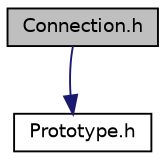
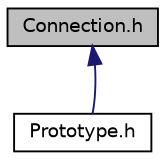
edge "Connection.h" -> "Prototype.h": reversed
